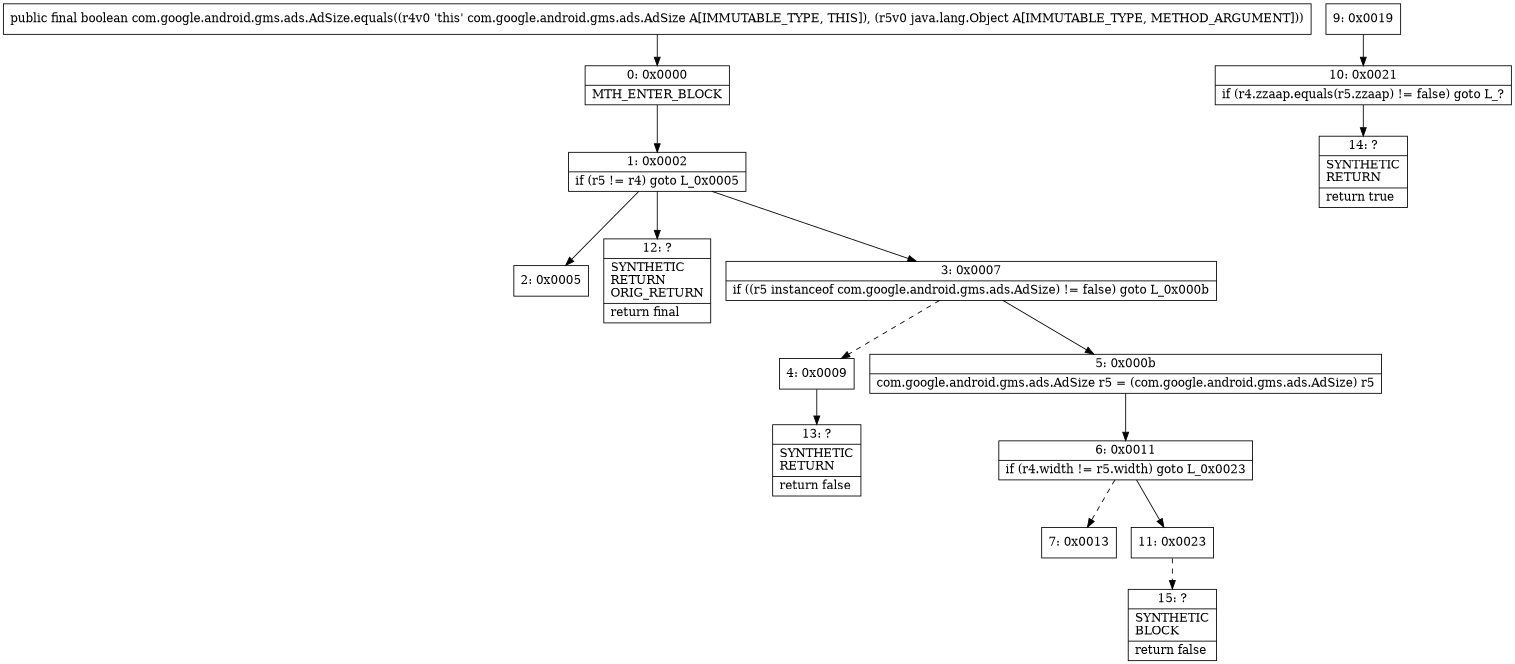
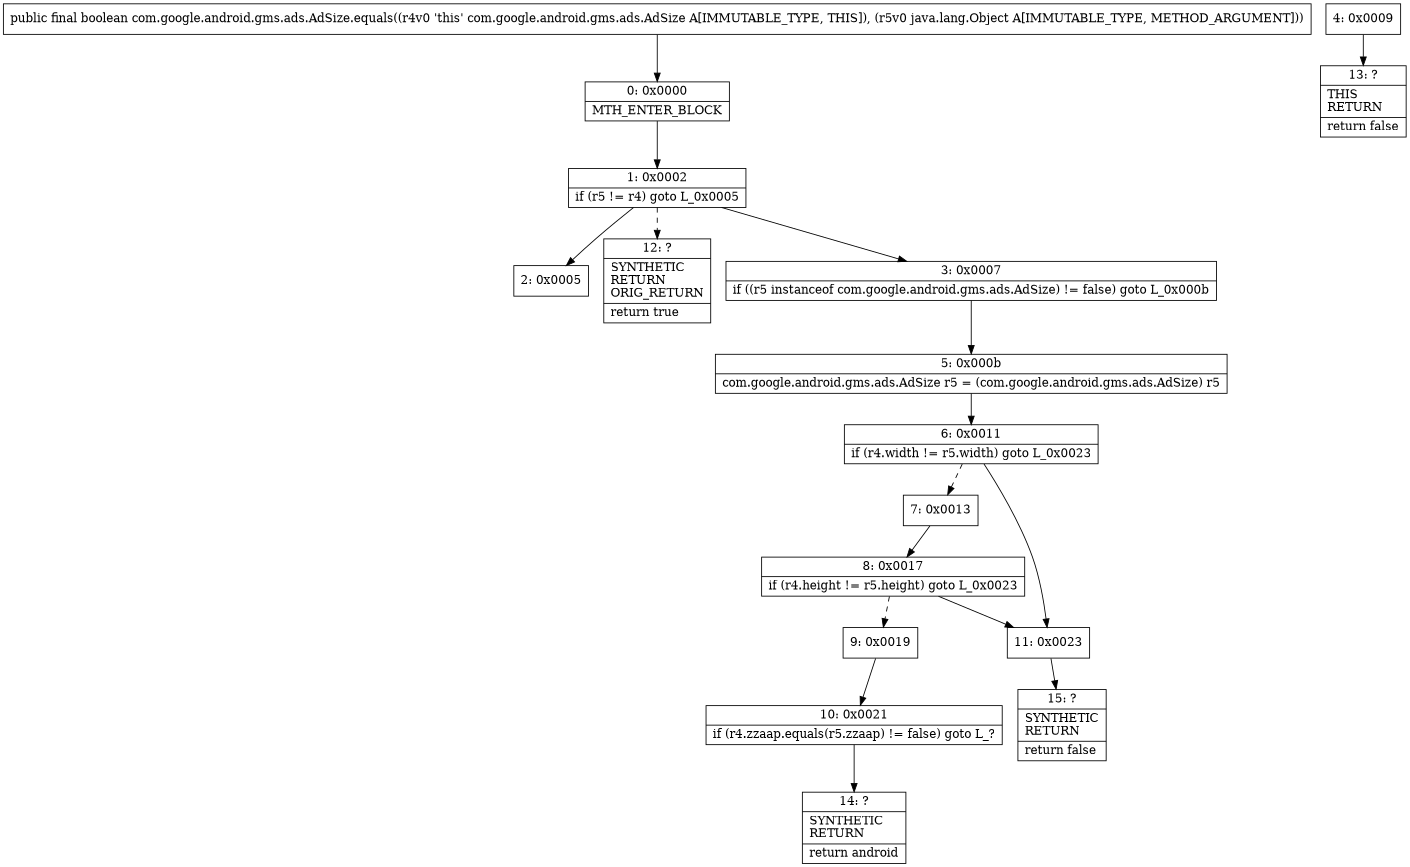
node "14: ?": text "return true" -> "return android"
edge "1: 0x0002" -> "12: ?": style solid -> dashed
node "12: ?": text "return final" -> "return true"
edge "3: 0x0007" -> "4: 0x0009": removed
node "13: ?": text "SYNTHETIC" -> "THIS"
edge "11: 0x0023" -> "15: ?": style dashed -> solid
node "8: 0x0017": added
node "15: ?": text "BLOCK" -> "RETURN"
